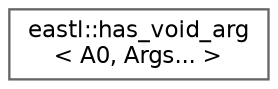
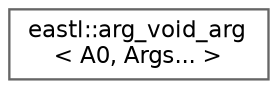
node "eastl::has_void_arg < A0, Args... >": label "eastl::has_void_arg < A0, Args... >" -> "eastl::arg_void_arg < A0, Args... >"
